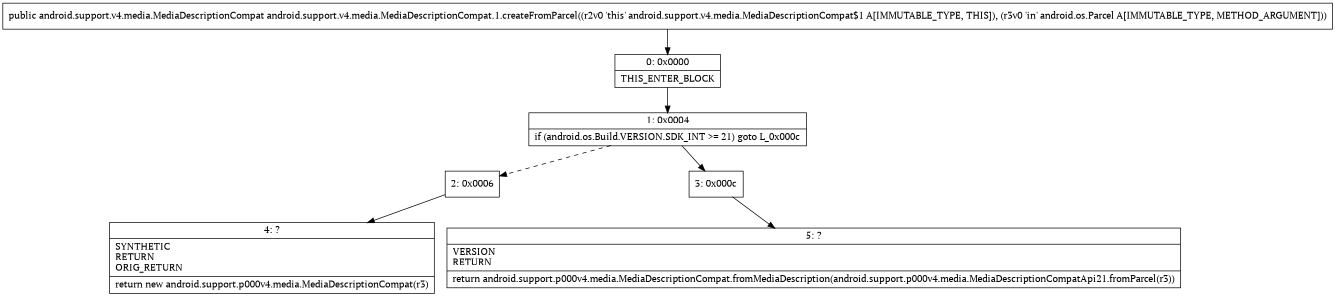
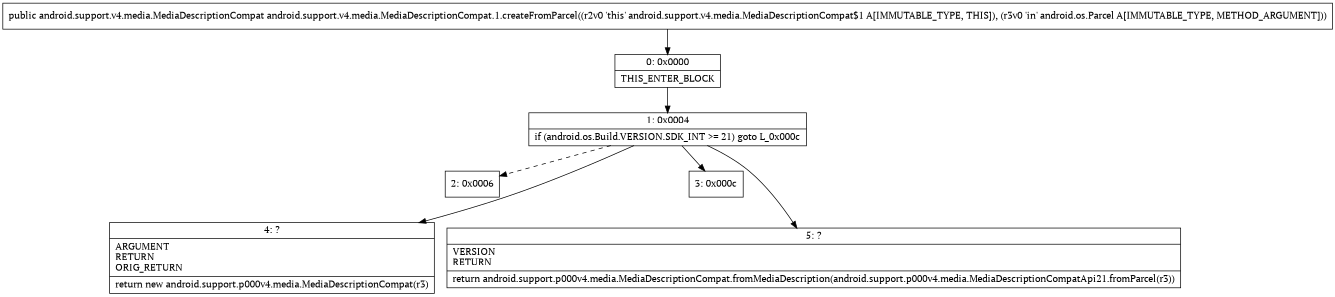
edge "2: 0x0006" -> "4: ?": now "1: 0x0004" -> "4: ?"
edge "3: 0x000c" -> "5: ?": now "1: 0x0004" -> "5: ?"
node "4: ?": text "SYNTHETIC" -> "ARGUMENT"
